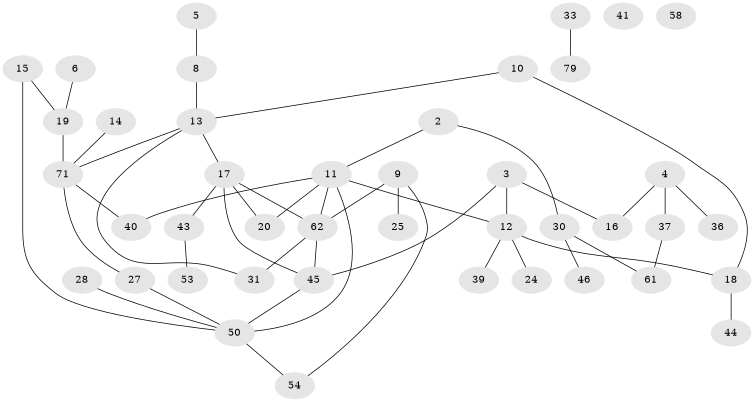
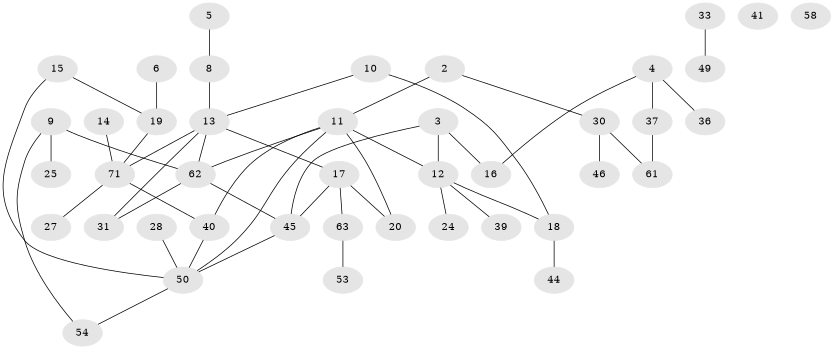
node "79": label "79" -> "49"
edge "17" -- "62": now "13" -- "62"
node "43": label "43" -> "63"
edge "27" -- "50": now "40" -- "50"
